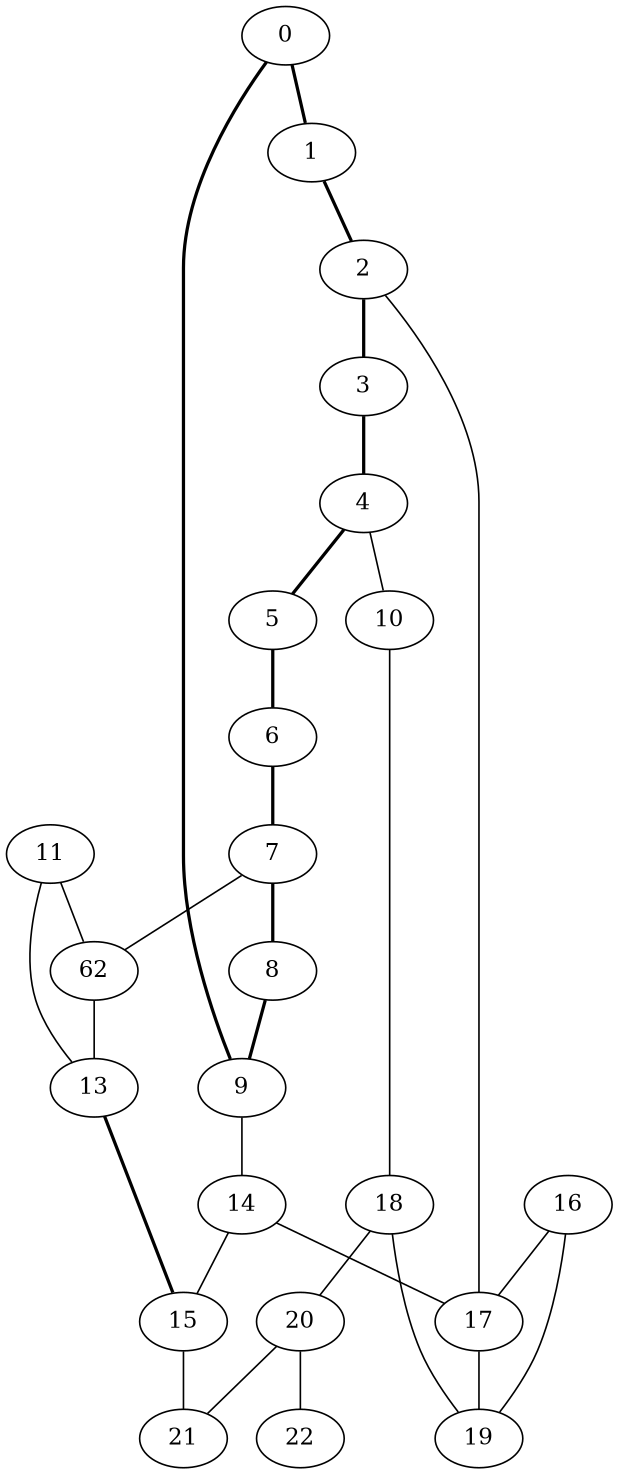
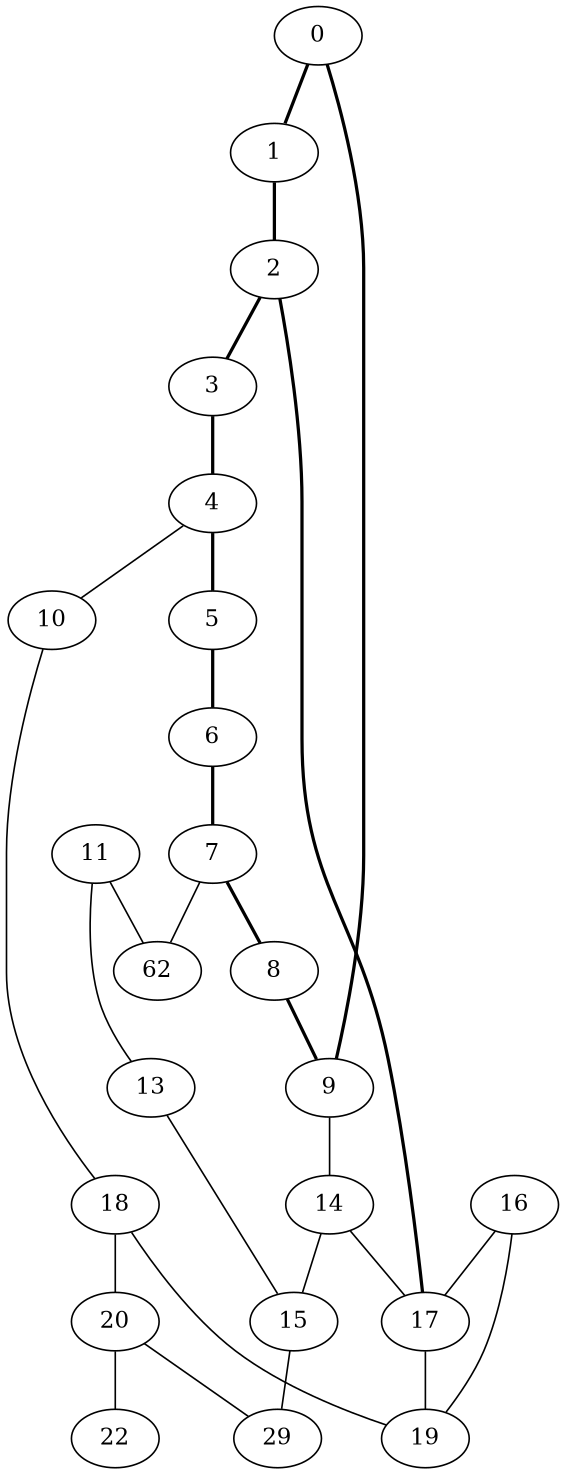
edge "2" -- "17": style solid -> bold
edge "62" -- "13": removed
edge "13" -- "15": style bold -> solid
node "21": label "21" -> "29"
